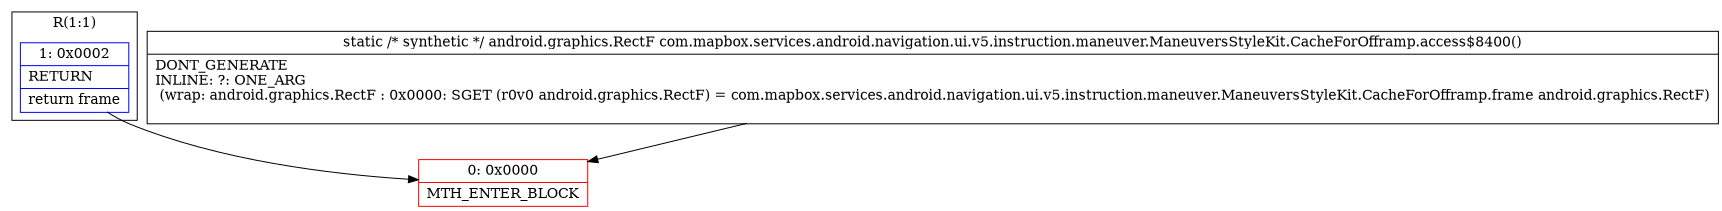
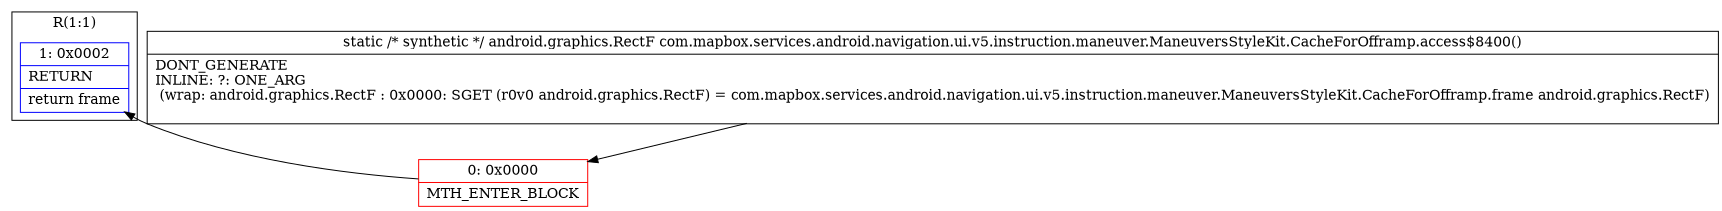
edge "1: 0x0002" -> "0: 0x0000": reversed
